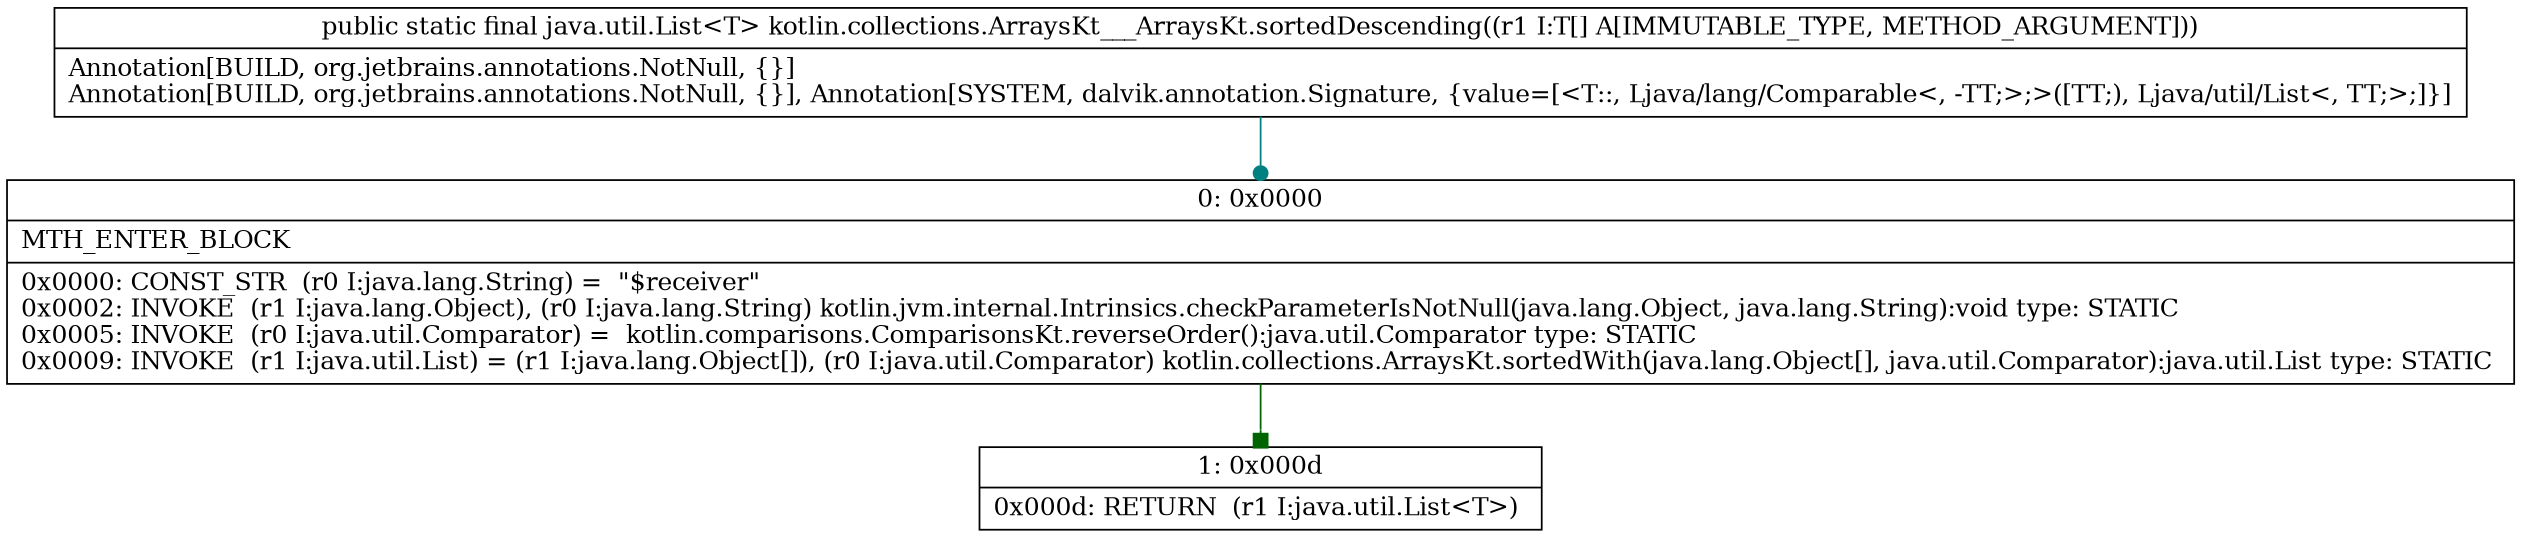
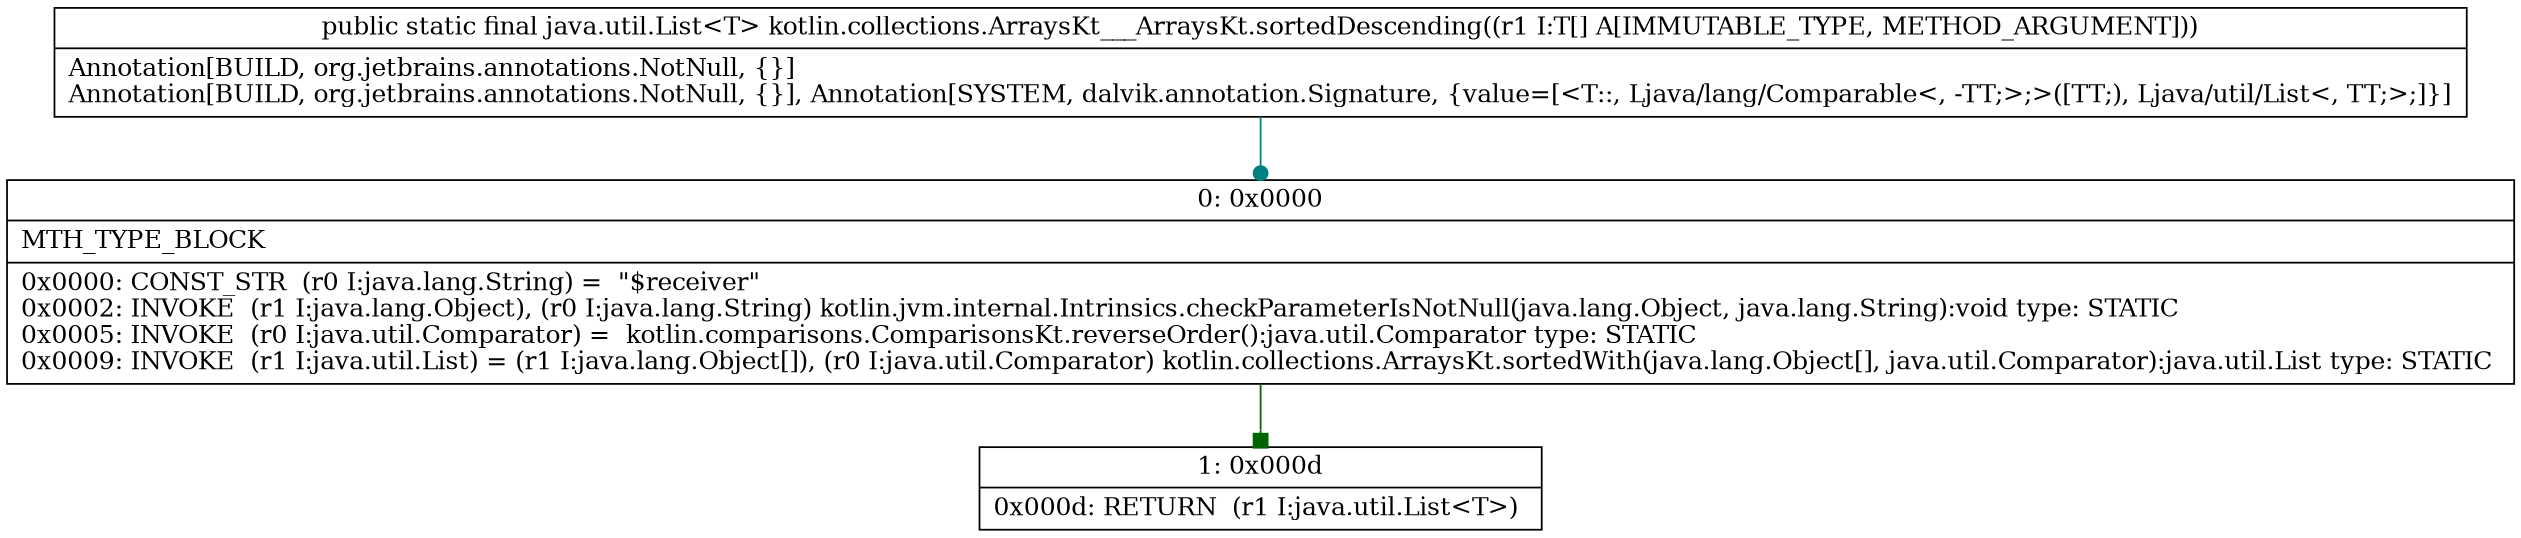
node "0: 0x0000": text "MTH_ENTER_BLOCK" -> "MTH_TYPE_BLOCK"
